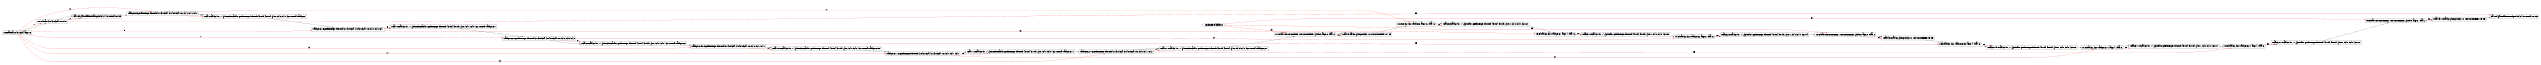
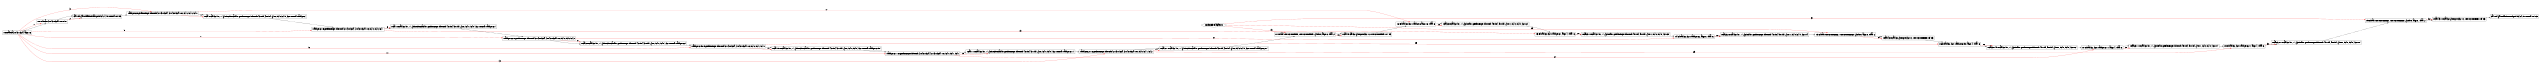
edge "%0 = bitcast [2 x [3 x i32]]* %x to i8*" -> "call void @llvm.lifetime.end.p0i8(i64 24, i8* nonnull %0) #3": removed, label "33"
node "%2 = ptr i32, i32* %add.ptr6, align 16, !tbaa !6": label "%2 = ptr i32, i32* %add.ptr6, align 16, !tbaa !6" -> "%2 = load i32, i32* %add.ptr6, align 16, !tbaa !6"
